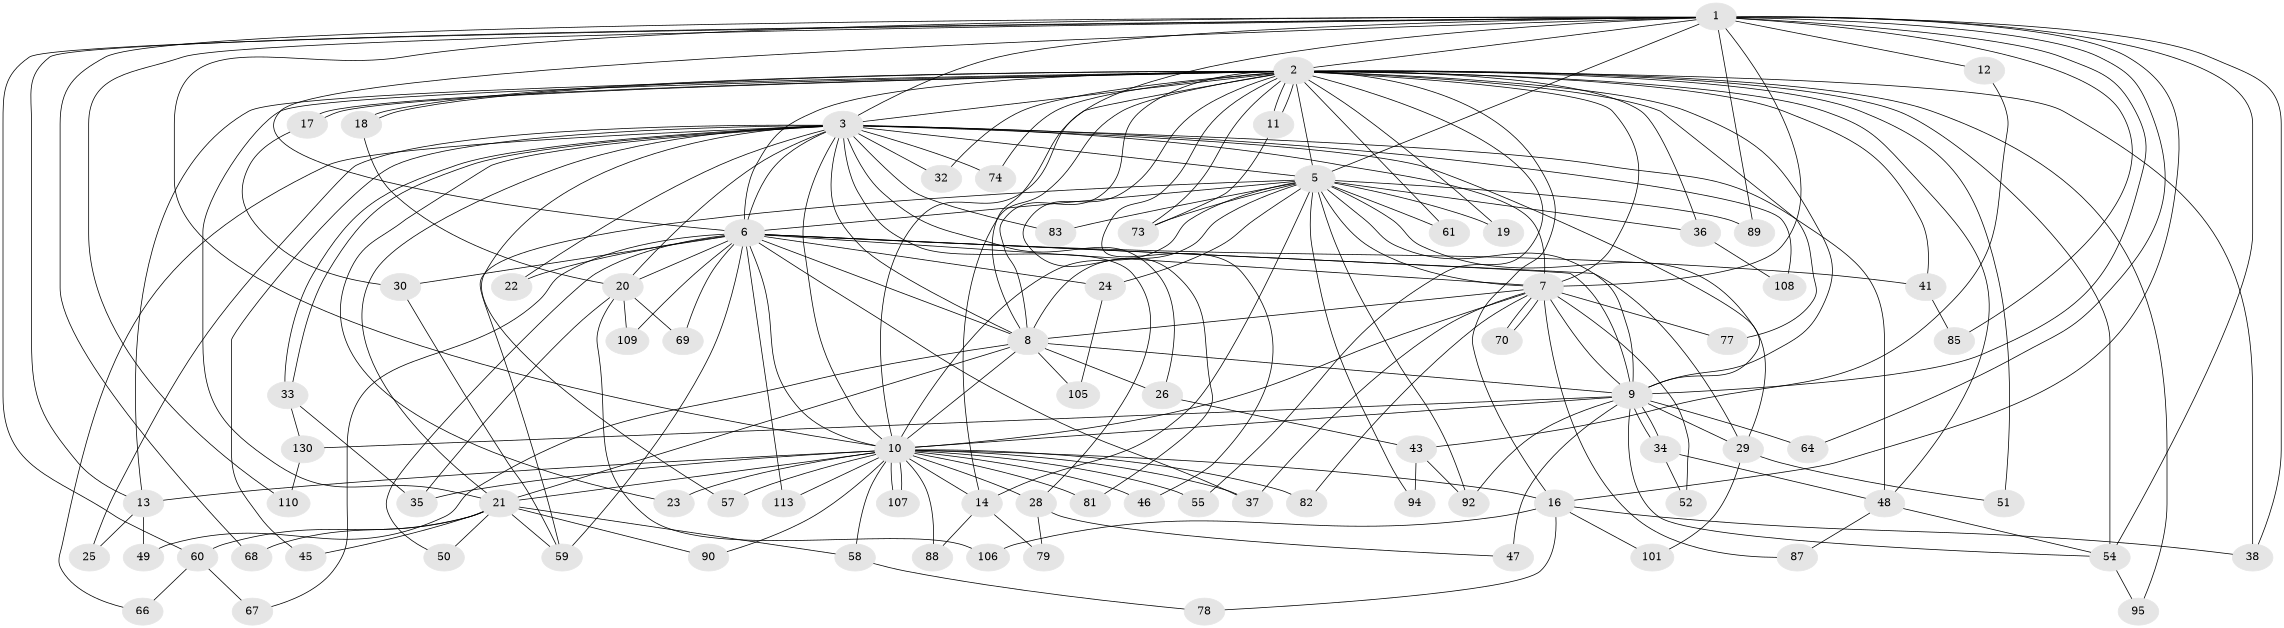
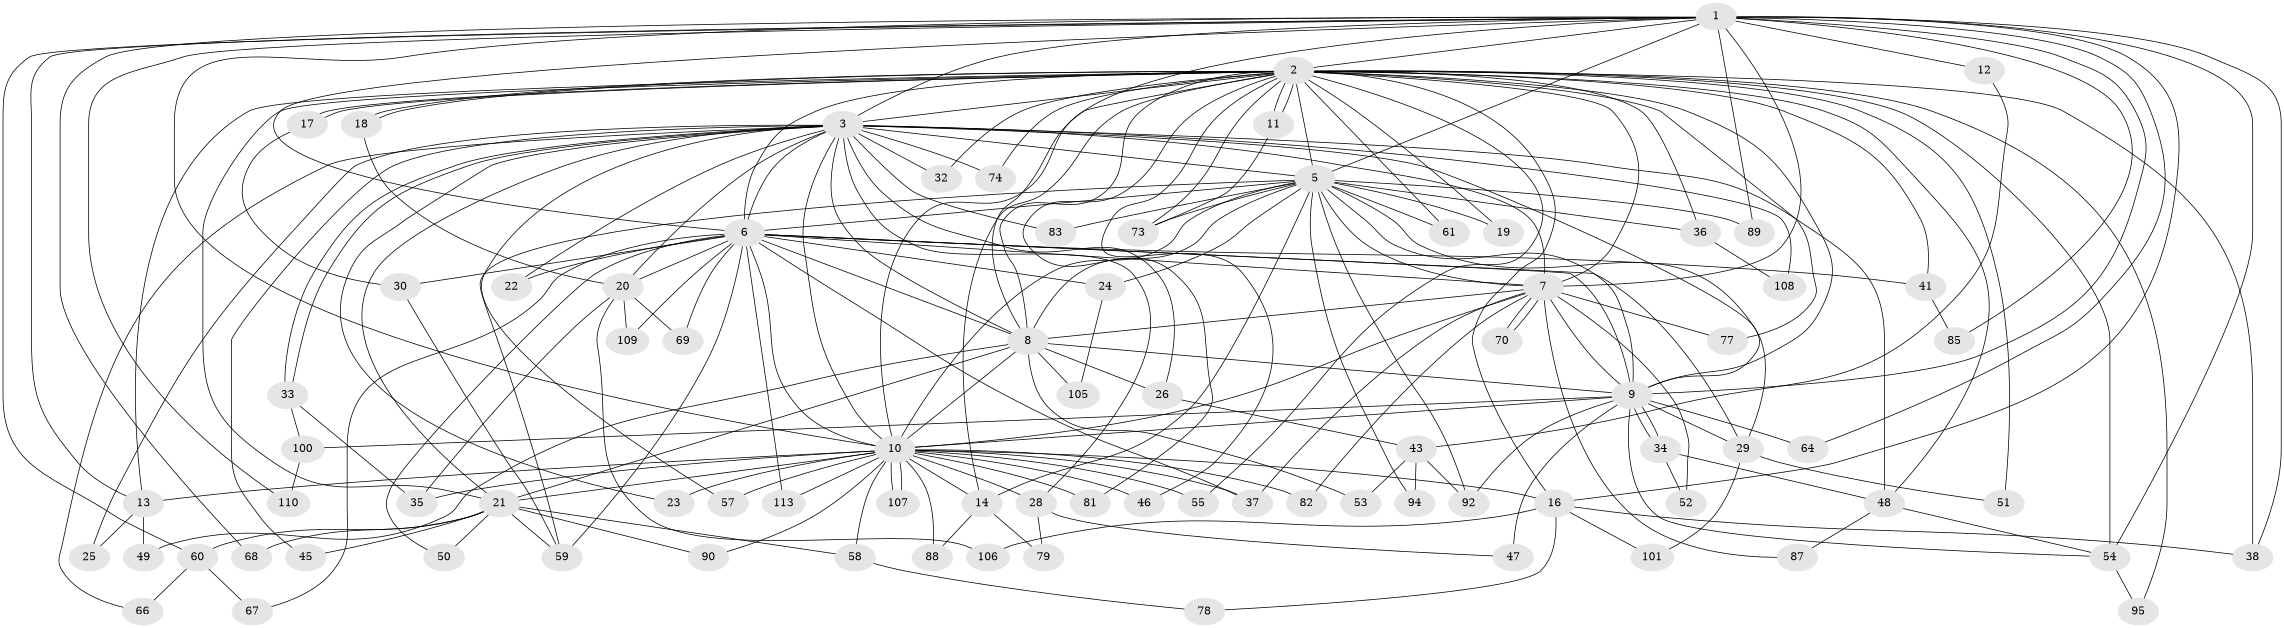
node "130": label "130" -> "100"
node "53": added
